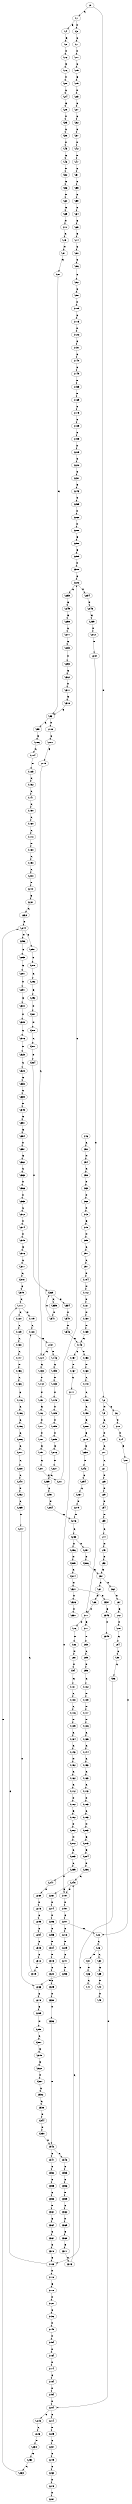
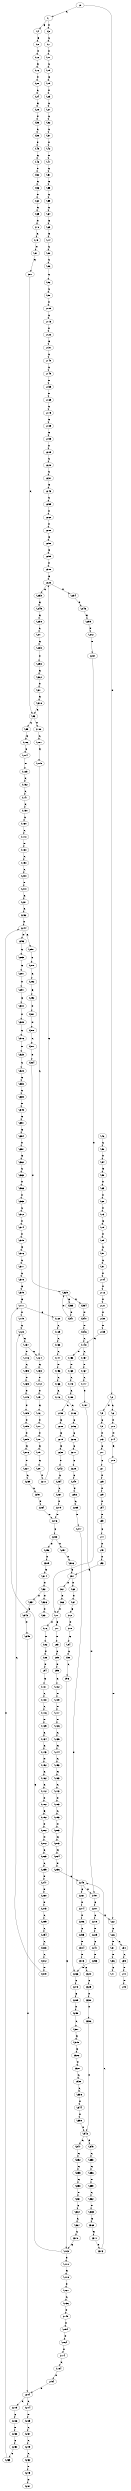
edge "S248" -> "S187": now "S248" -> "S197"
